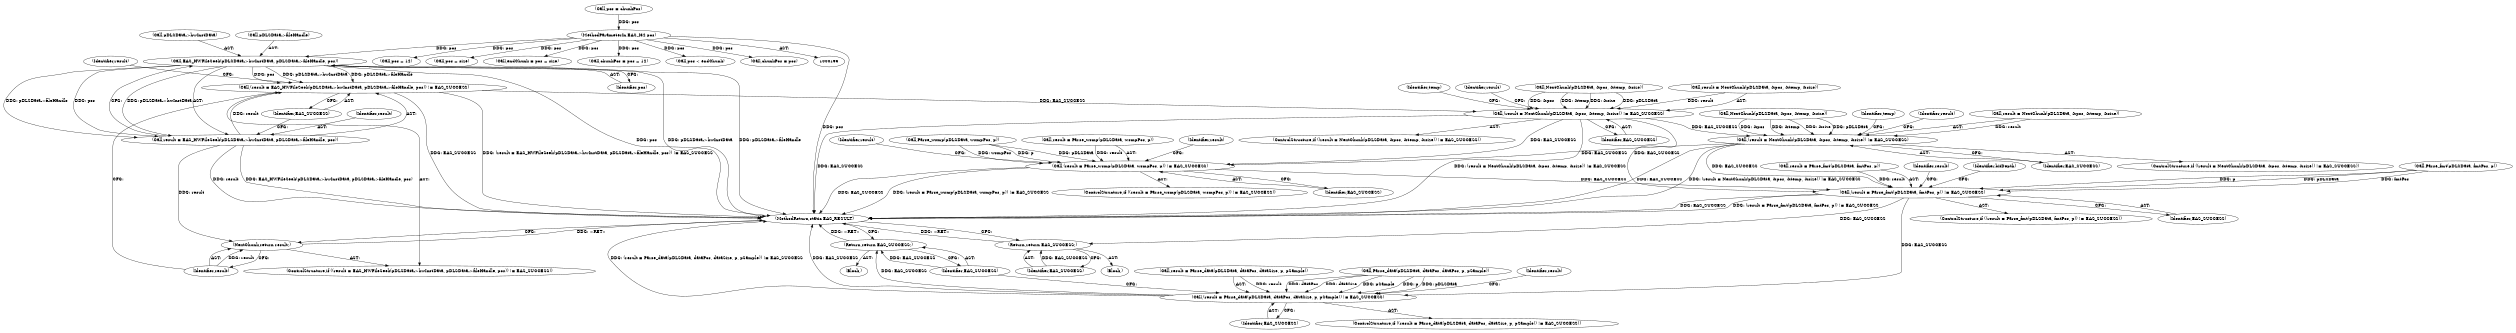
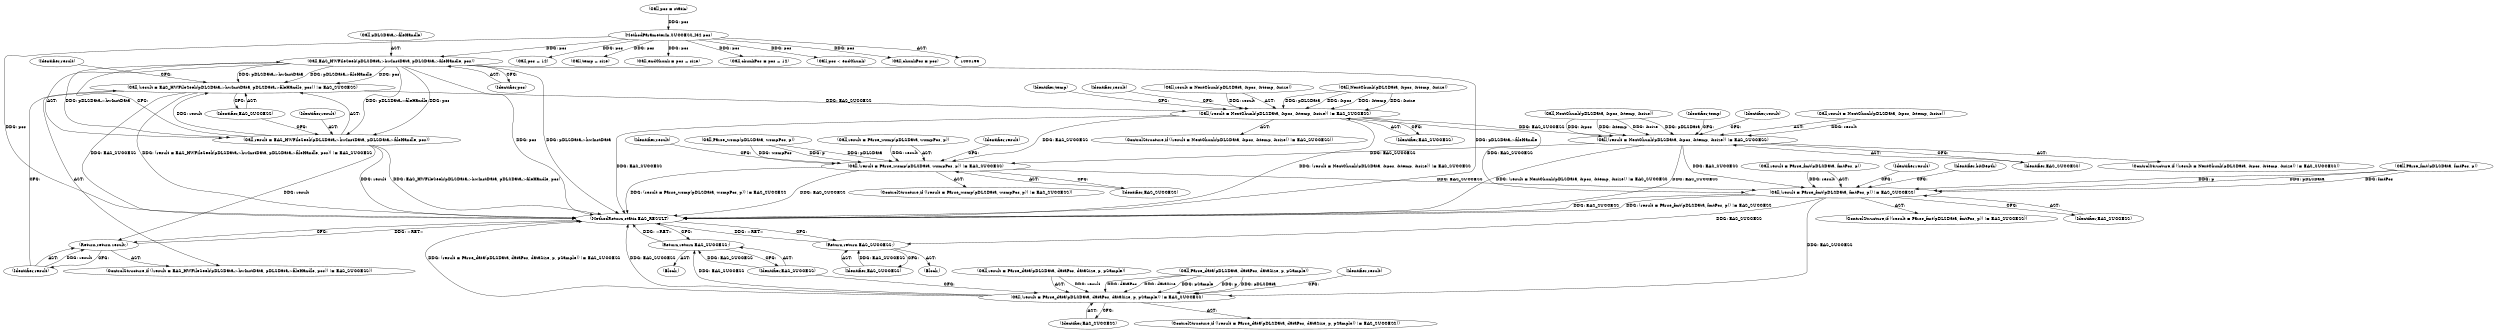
node "(Call,pos = chunkPos)": label "(Call,pos = chunkPos)" -> "(Call,pos = static)"
node "(Call,pDLSData->hwInstData)": removed
node "(MethodParameterIn,EAS_I32 pos)": label "(MethodParameterIn,EAS_I32 pos)" -> "(MethodParameterIn,SUCCESS_I32 pos)"
node "(Call,pos + size)": label "(Call,pos + size)" -> "(Call,temp + size)"
node "(NextChunk,return result;)": label "(NextChunk,return result;)" -> "(Return,return result;)"
node "(Call,Parse_data(pDLSData, dataPos, dataPos, p, pSample))": label "(Call,Parse_data(pDLSData, dataPos, dataPos, p, pSample))" -> "(Call,Parse_data(pDLSData, dataPos, dataSize, p, pSample))"
